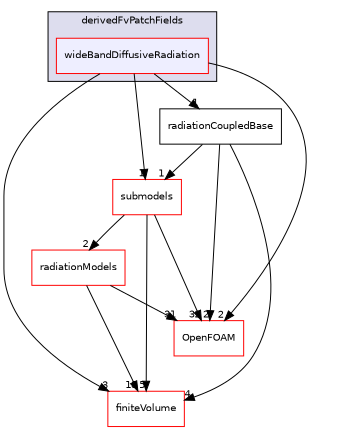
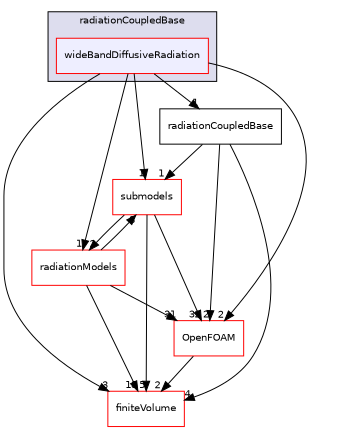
cluster "derivedFvPatchFields": label "derivedFvPatchFields" -> "radiationCoupledBase"
edge "wideBandDiffusiveRadiation" -> "radiationModels": added
edge "radiationModels" -> "submodels": added
edge "OpenFOAM" -> "finiteVolume": added
